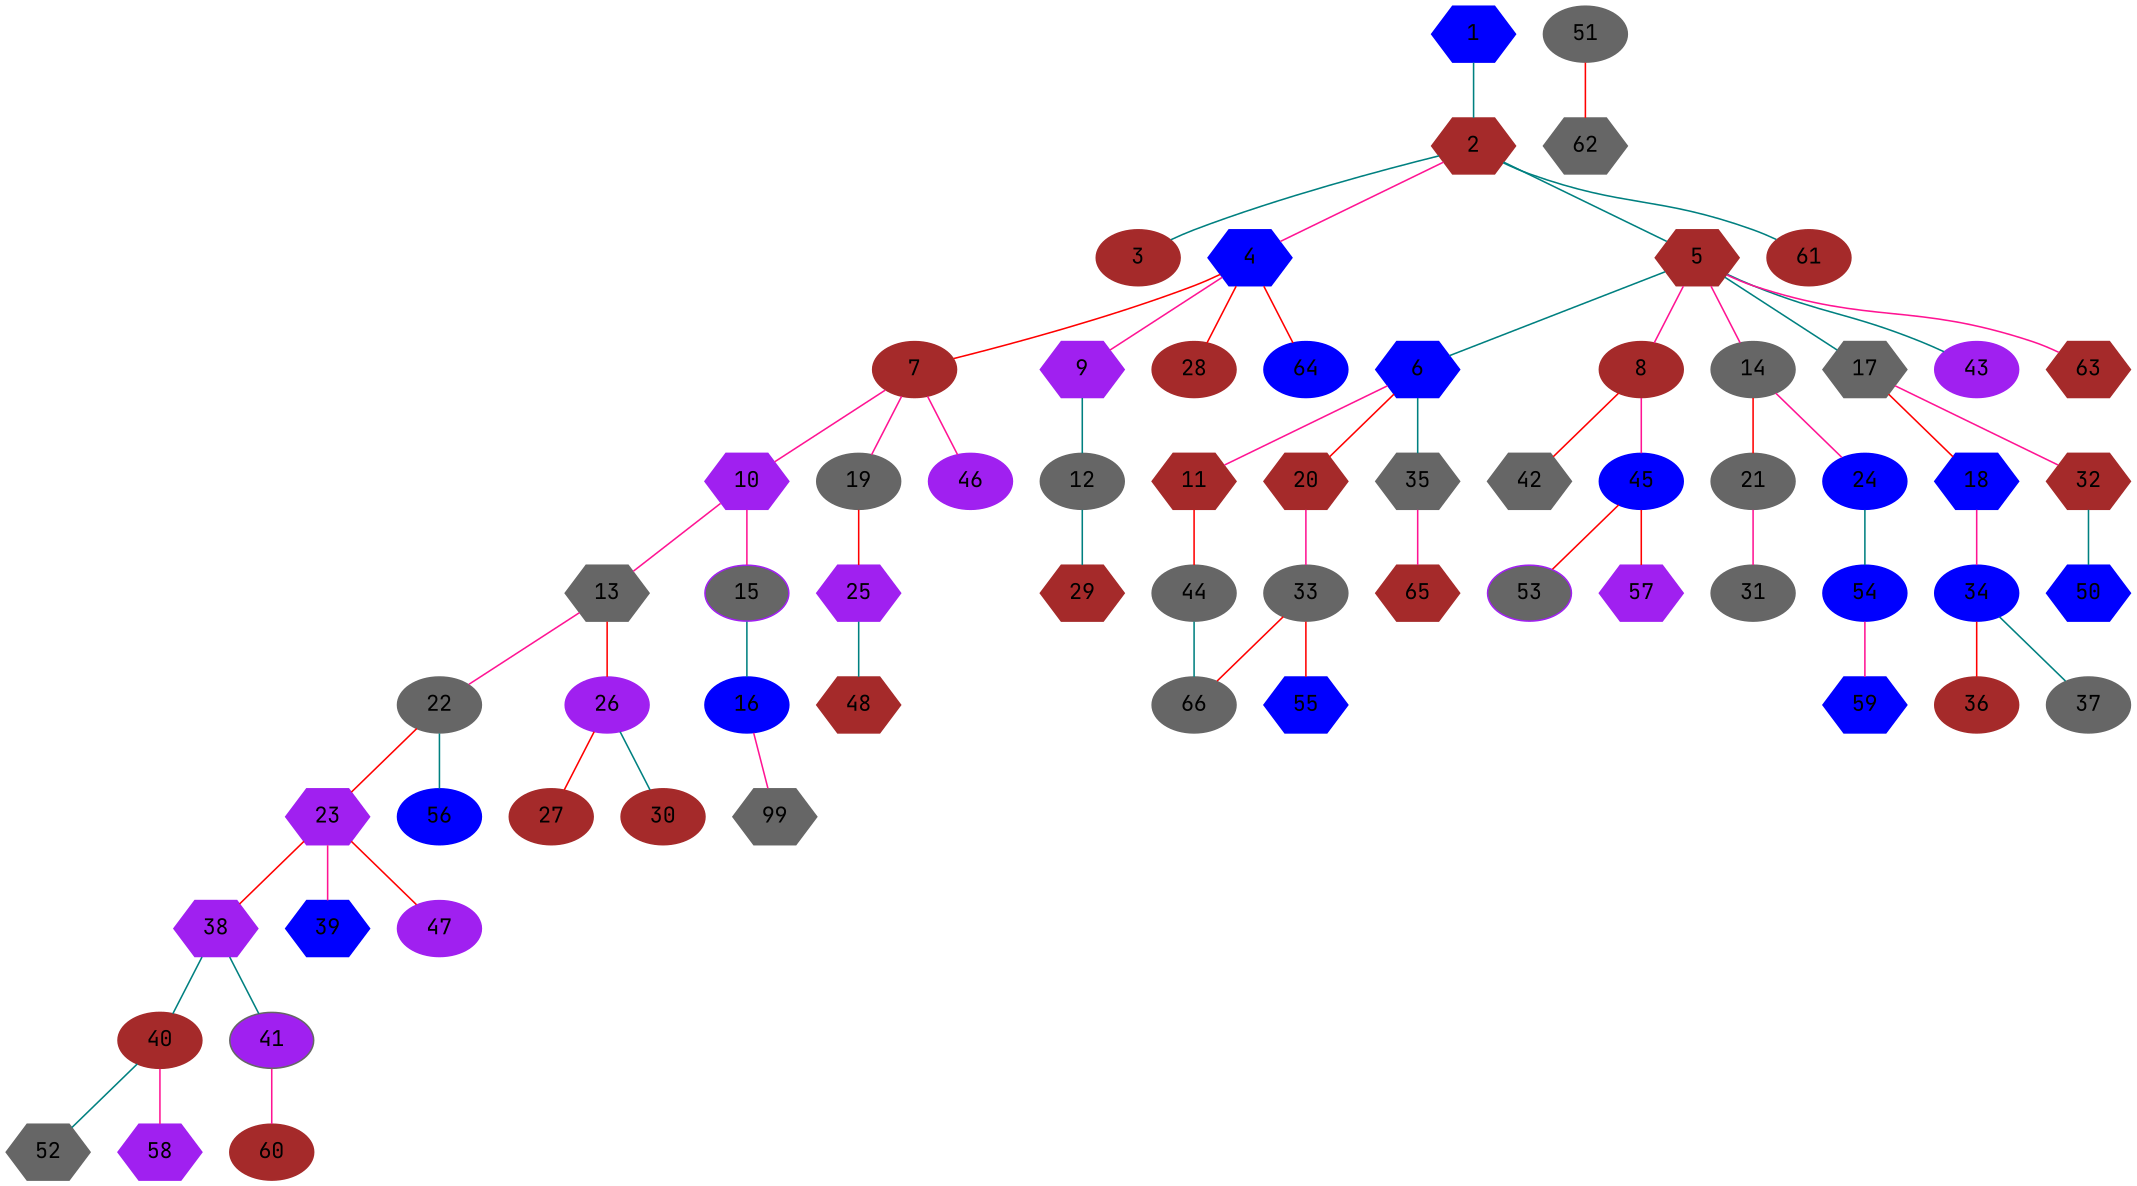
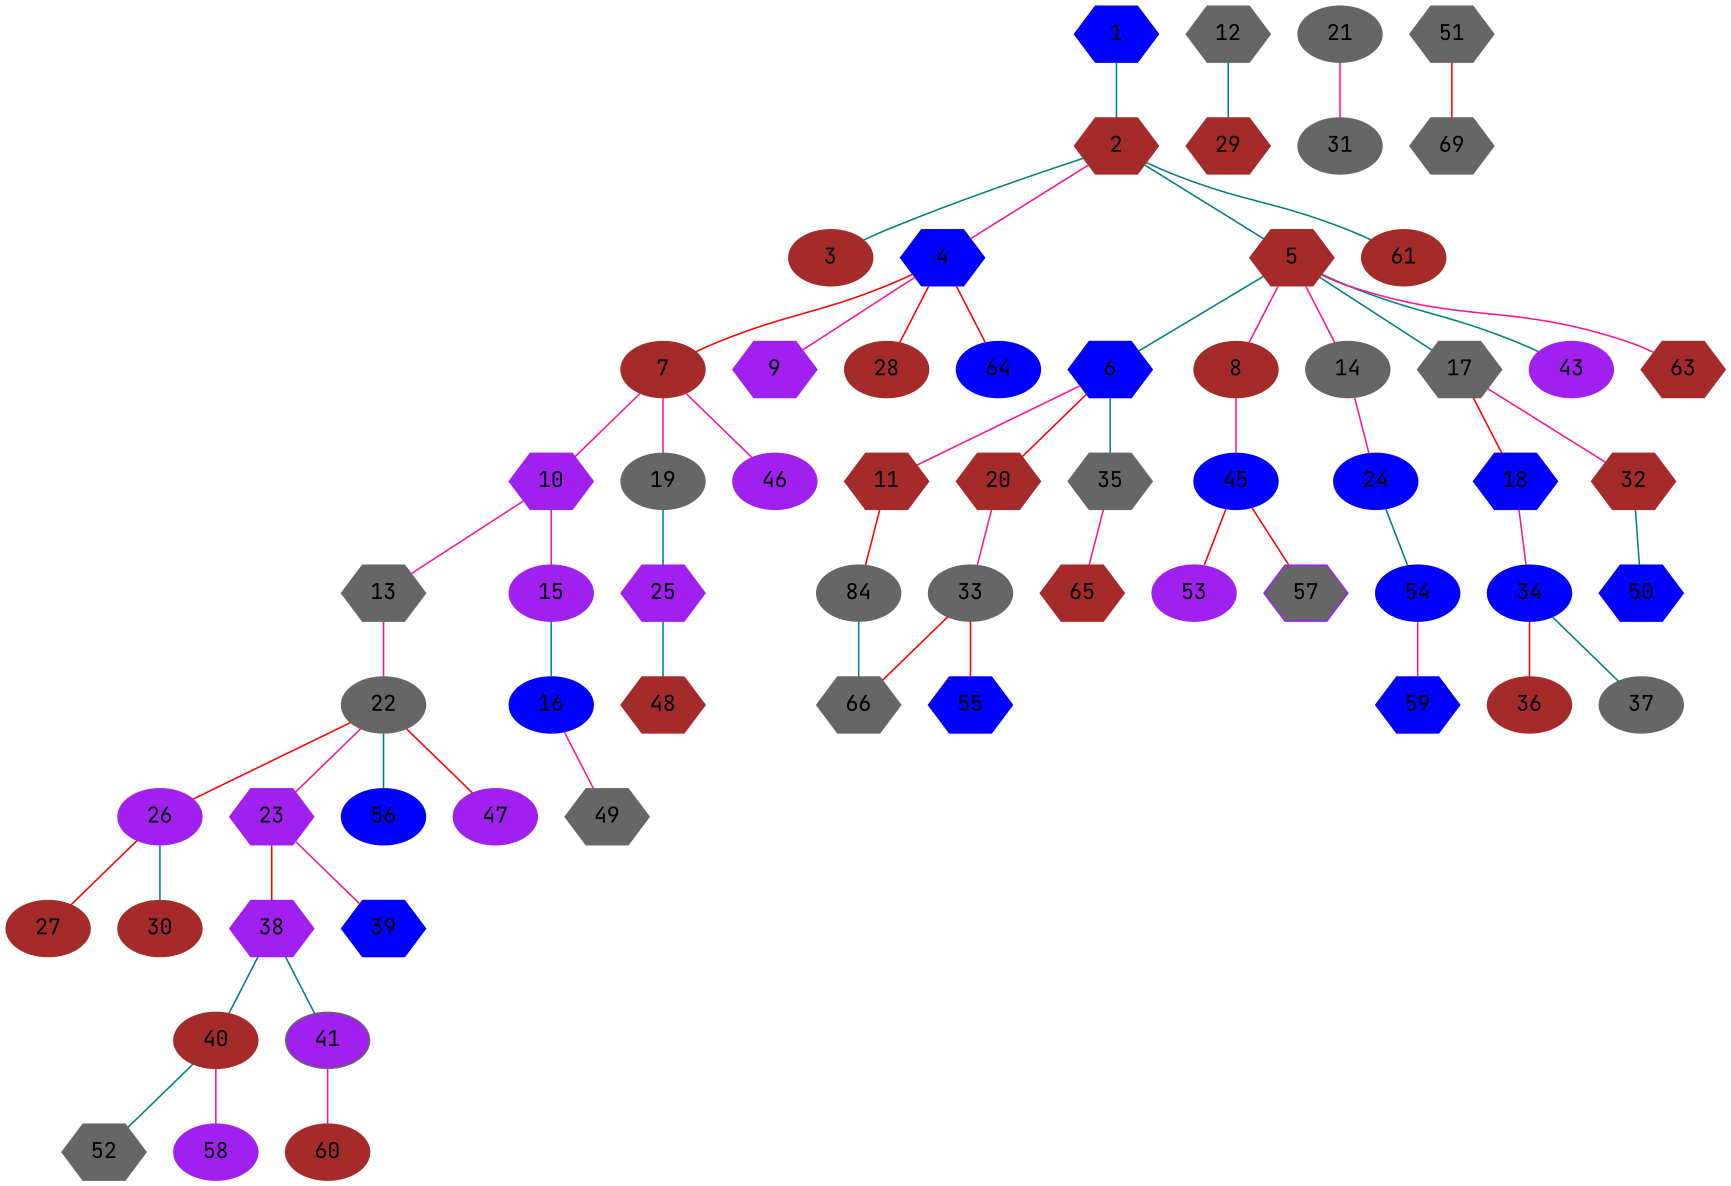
node "51": shape ellipse -> hexagon
node "62": label "62" -> "69"
edge "9" -- "12": removed
edge "14" -- "21": removed
node "12": shape ellipse -> hexagon
node "42": removed
edge "19" -- "25": color red -> teal
node "15": fillcolor gray40 -> purple
node "44": label "44" -> "84"
node "53": fillcolor gray40 -> purple
node "57": fillcolor purple -> gray40
edge "13" -- "26": now "22" -- "26"
node "66": shape ellipse -> hexagon
edge "22" -- "23": color red -> deeppink
node "99": label "99" -> "49"
edge "23" -- "47": now "22" -- "47"
node "58": shape hexagon -> ellipse
